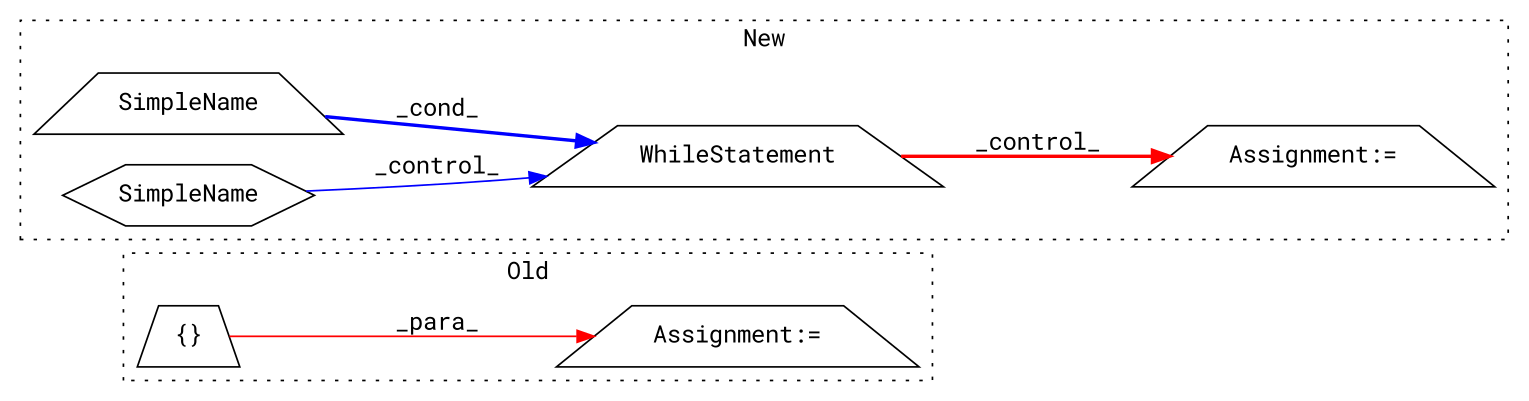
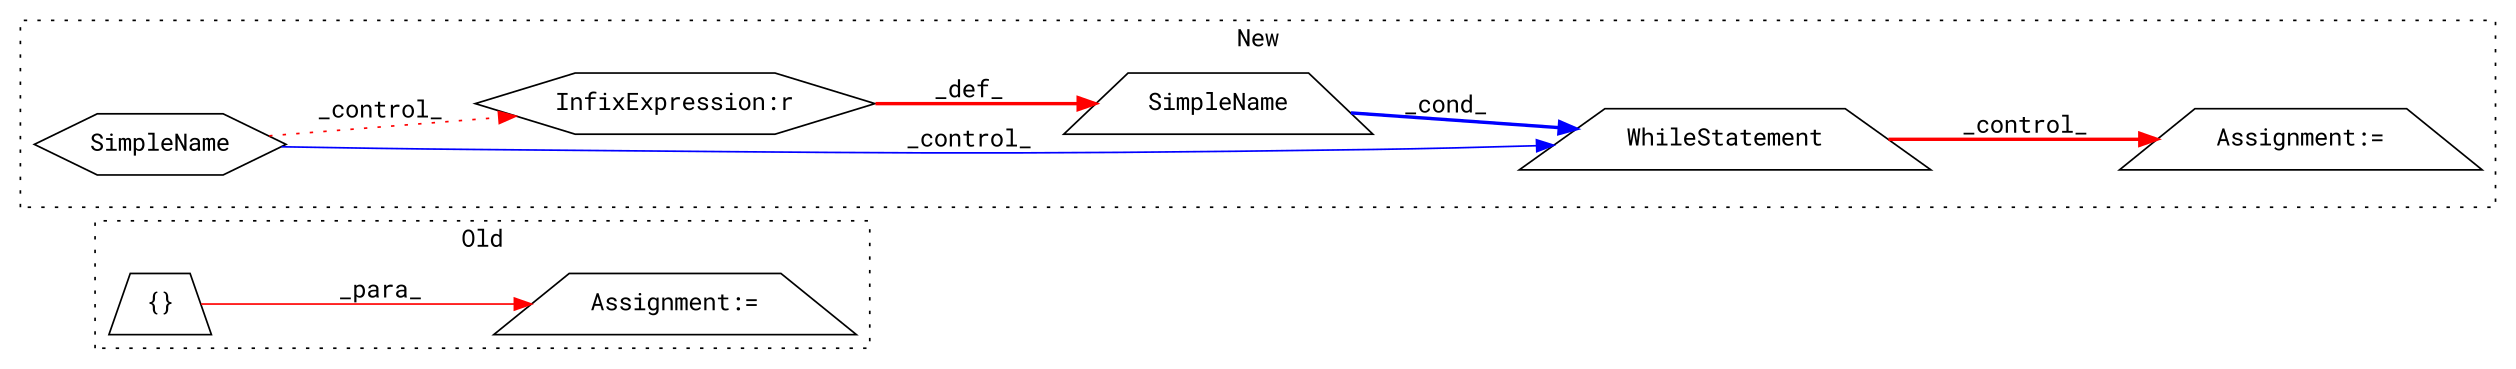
node "InfixExpression:r": added
